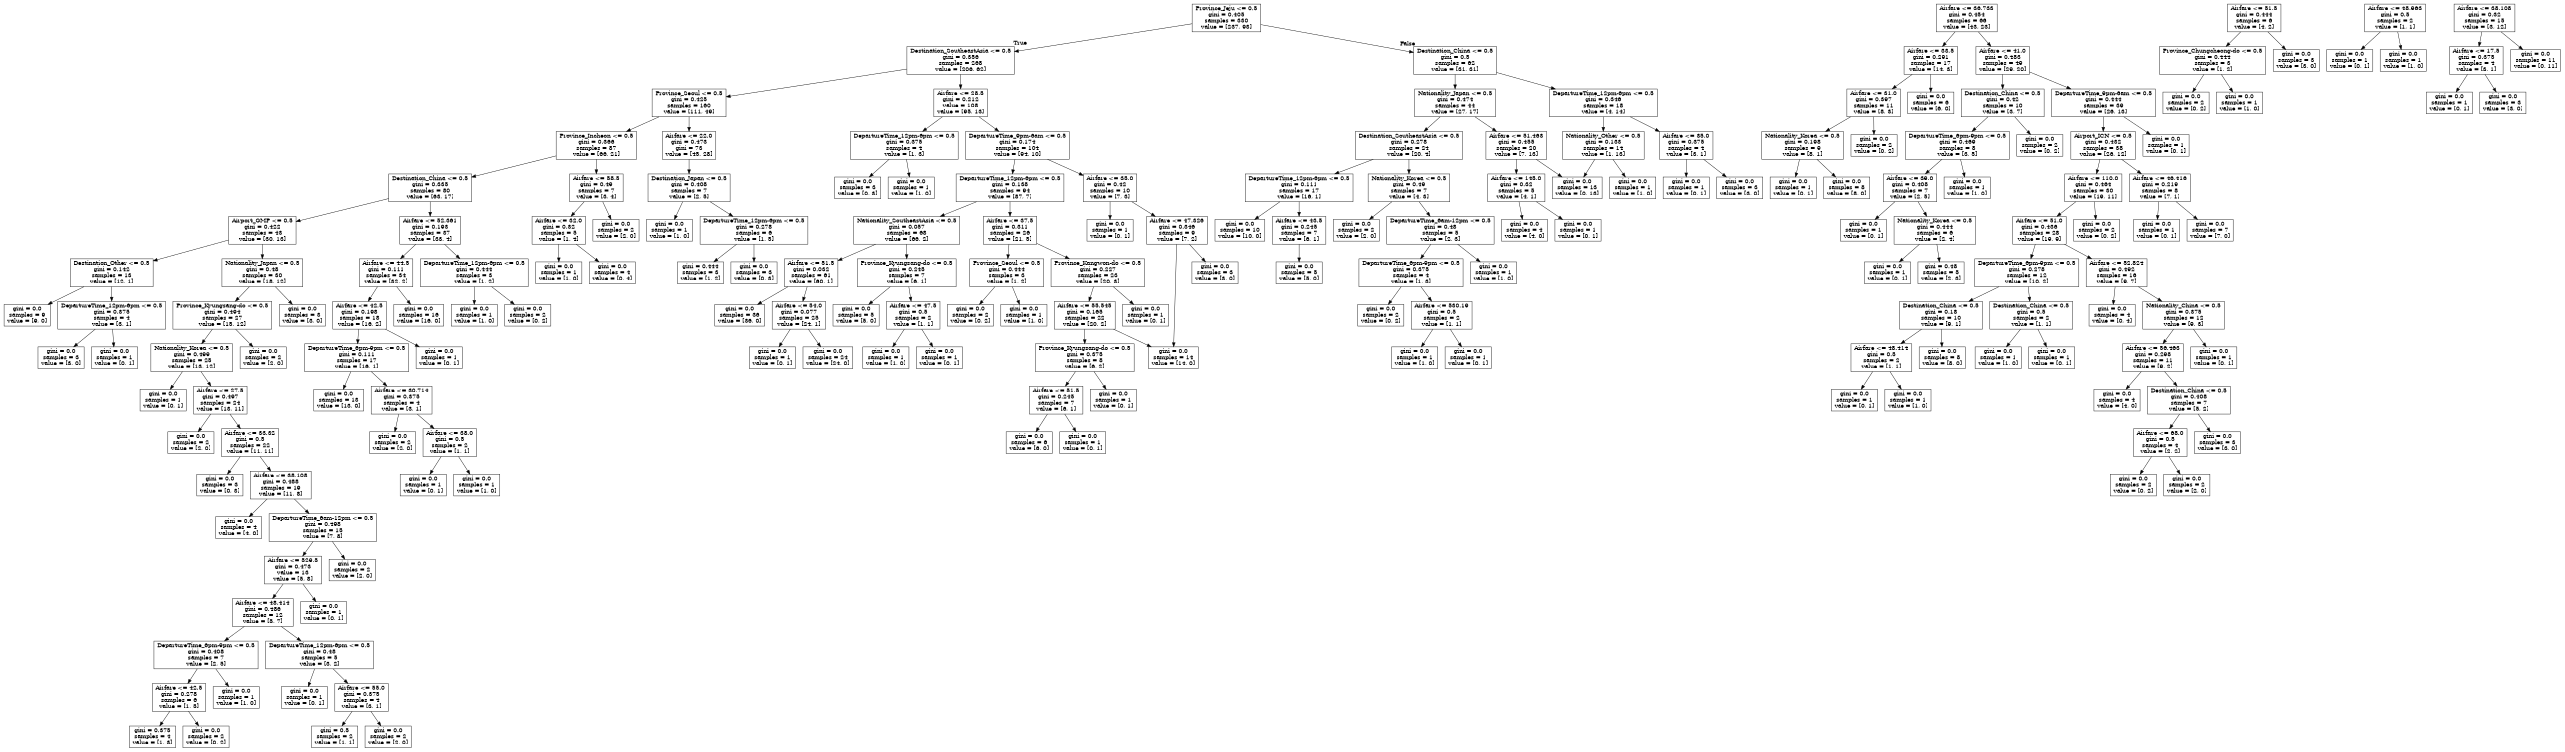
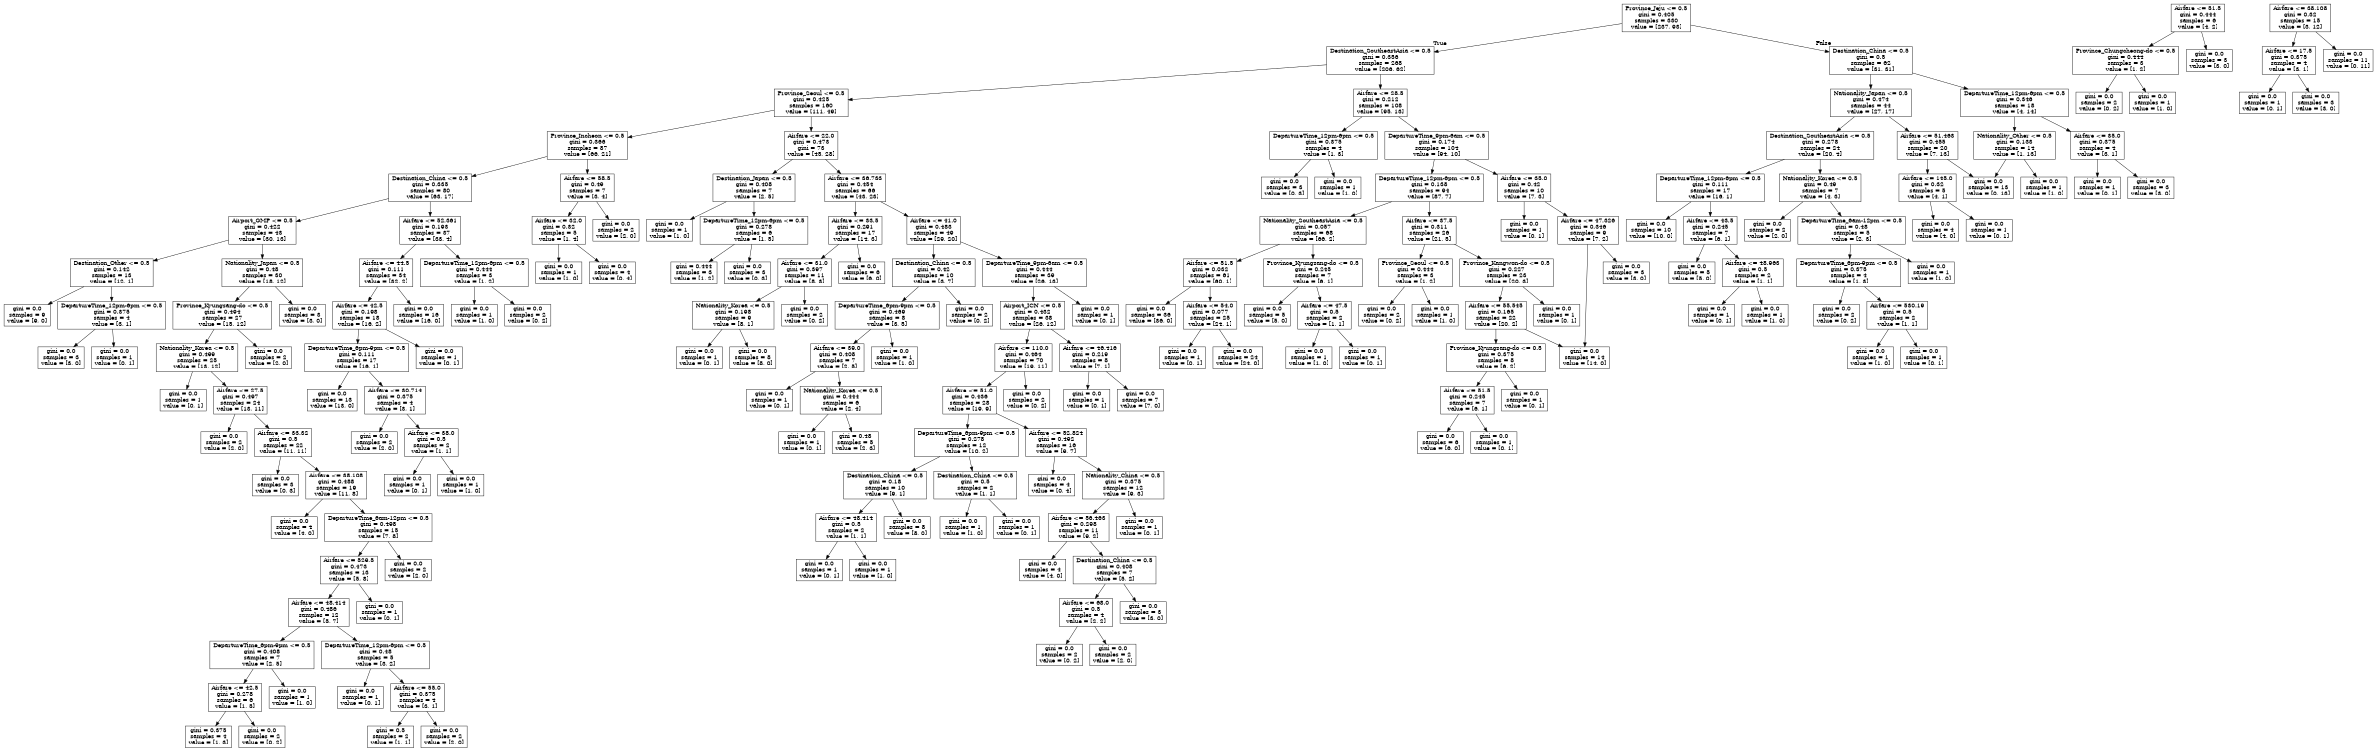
node "Airfare <= 28.5 gini = 0.212 value = 108 value = [95, 13]": label "Airfare <= 28.5 gini = 0.212 value = 108 value = [95, 13]" -> "Airfare <= 28.5 gini = 0.212 samples = 108 value = [95, 13]"
edge "Airfare <= 22.0 gini = 0.473 gini = 73 value = [45, 28]" -> "Airfare <= 36.733 gini = 0.454 samples = 66 value = [43, 23]": added
node "Airfare <= 110.0 gini = 0.464 samples = 30 value = [19, 11]": label "Airfare <= 110.0 gini = 0.464 samples = 30 value = [19, 11]" -> "Airfare <= 110.0 gini = 0.464 samples = 70 value = [19, 11]"
edge "Airfare <= 43.5 gini = 0.245 samples = 7 value = [6, 1]" -> "Airfare <= 48.963 gini = 0.5 samples = 2 value = [1, 1]": added
node "Airfare <= 529.5 gini = 0.473 value = 13 value = [5, 8]": label "Airfare <= 529.5 gini = 0.473 value = 13 value = [5, 8]" -> "Airfare <= 529.5 gini = 0.473 samples = 13 value = [5, 8]"
